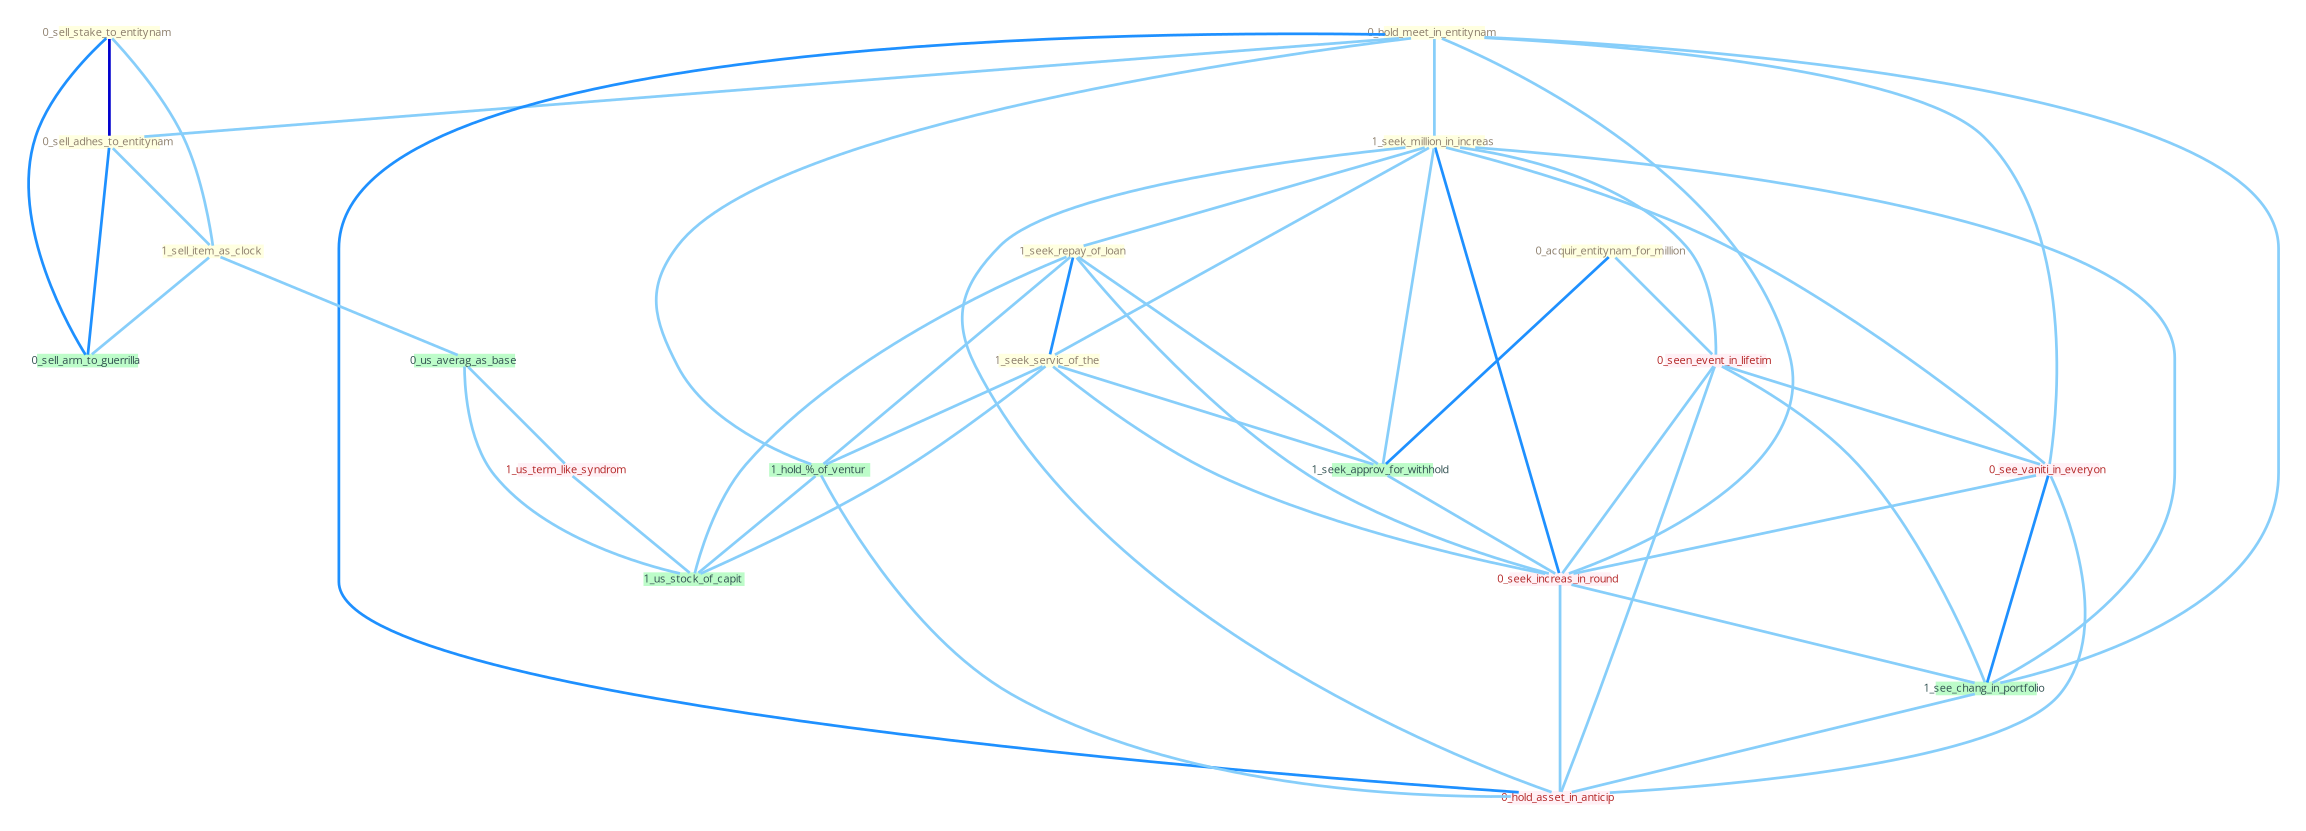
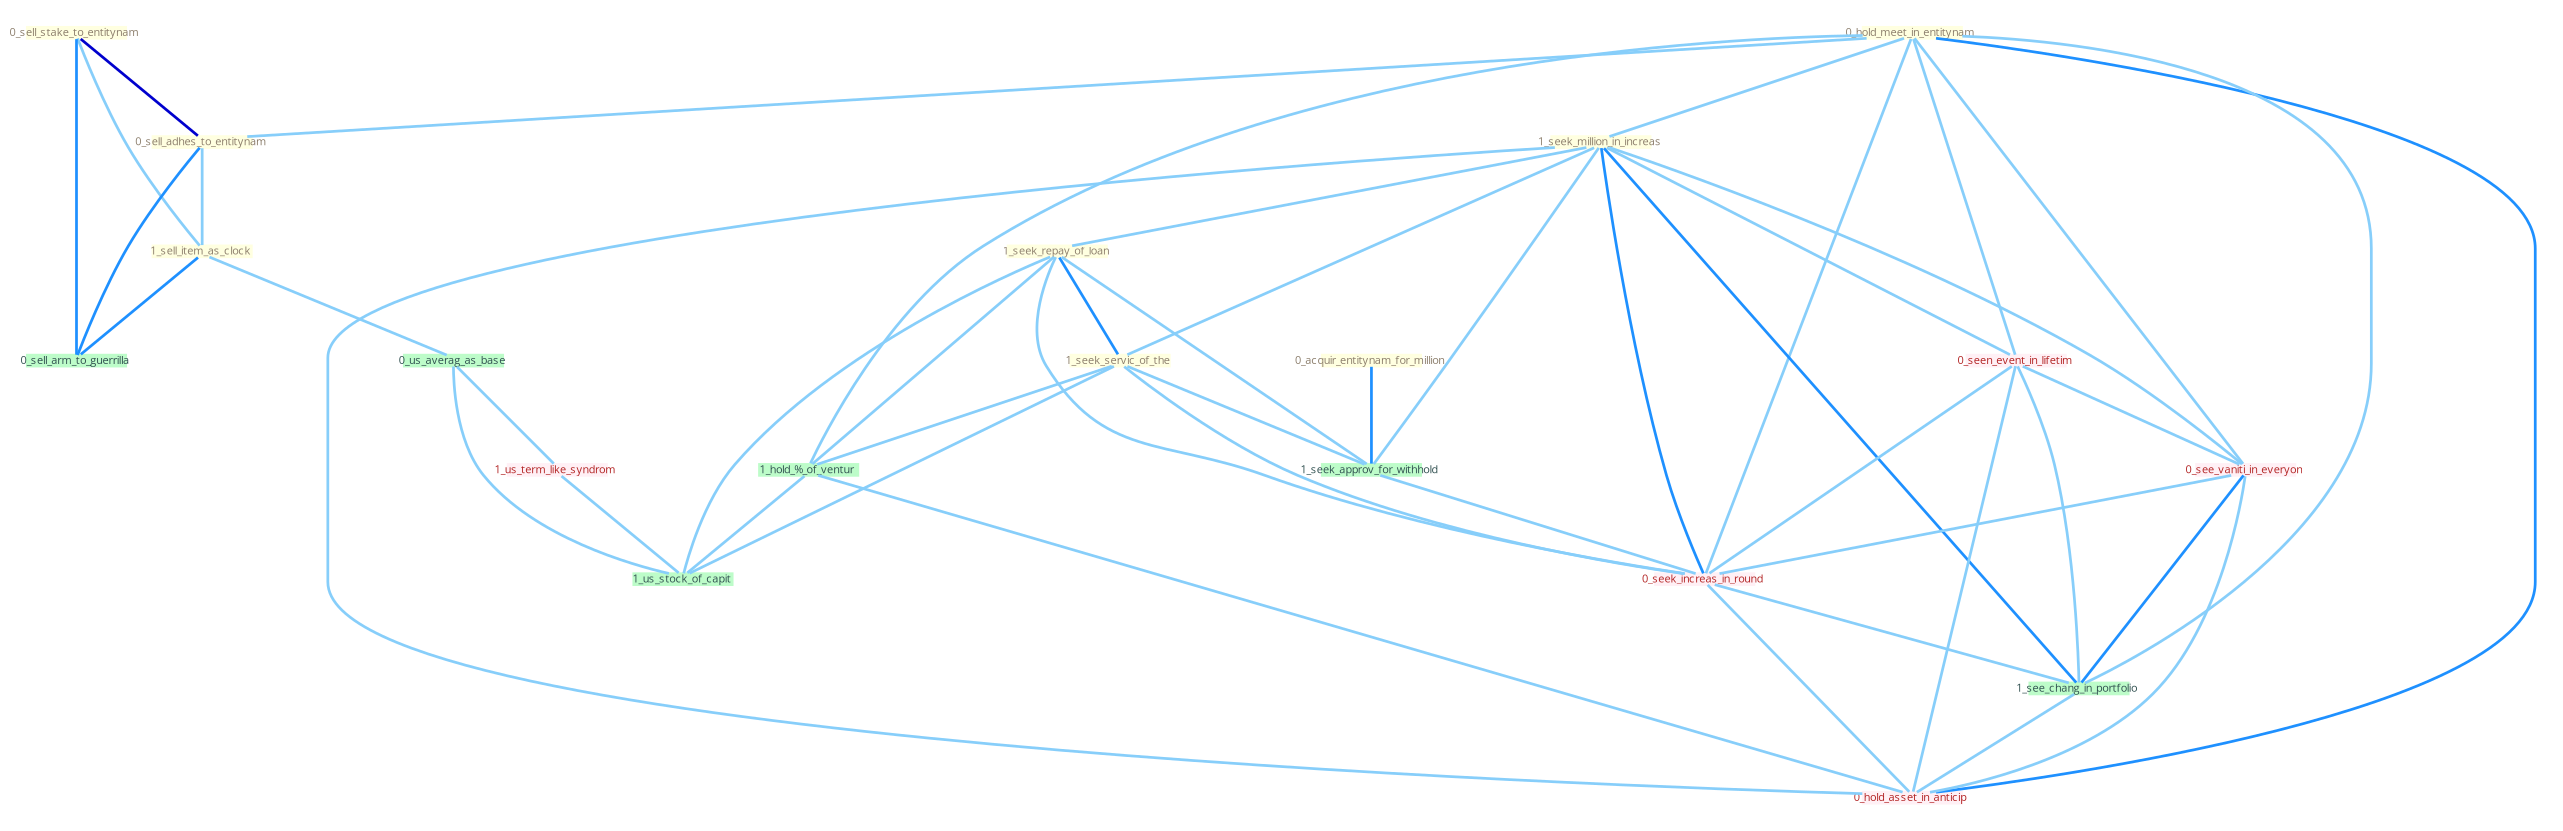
edge "1_seek_million_in_increas" -- "1_see_chang_in_portfolio": color #87cefa -> #1e90ff
edge "1_sell_item_as_clock" -- "0_sell_arm_to_guerrilla": color #87cefa -> #1e90ff
edge "0_acquir_entitynam_for_million" -- "0_seen_event_in_lifetim": now "0_hold_meet_in_entitynam" -- "0_seen_event_in_lifetim"
